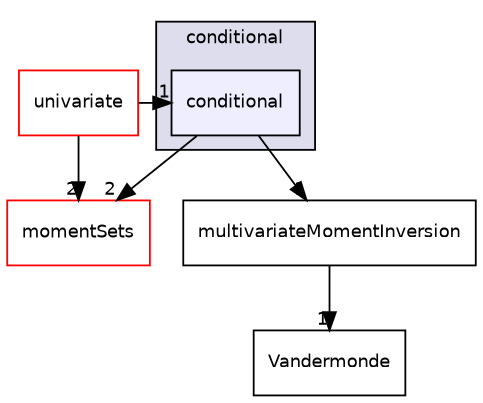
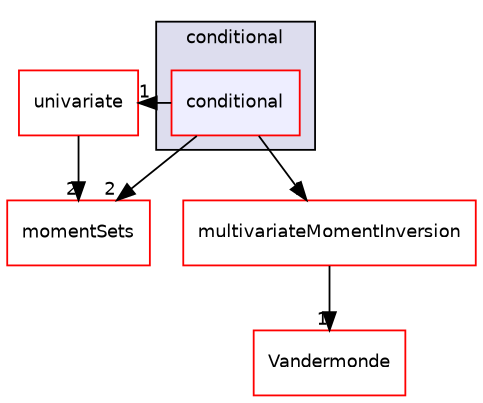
edge "univariate" -> "conditional": reversed
node "conditional": color black -> red
node "multivariateMomentInversion": color black -> red
node "Vandermonde": color black -> red
